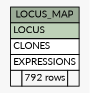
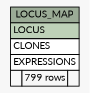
node "LOCUS_MAP": text "792 rows" -> "799 rows"
